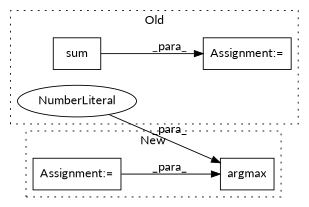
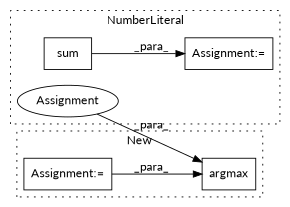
cluster "Old": label "Old" -> "NumberLiteral"
node "NumberLiteral": label "NumberLiteral" -> "Assignment"
